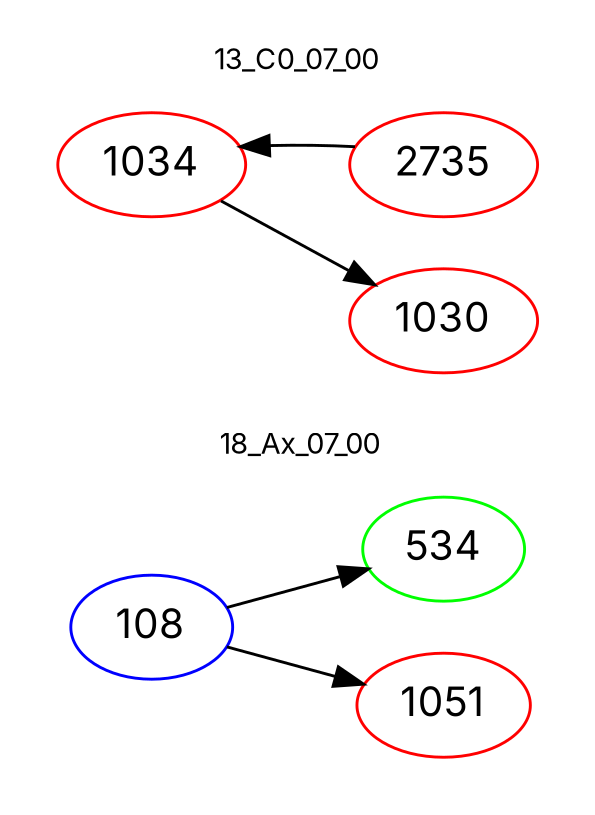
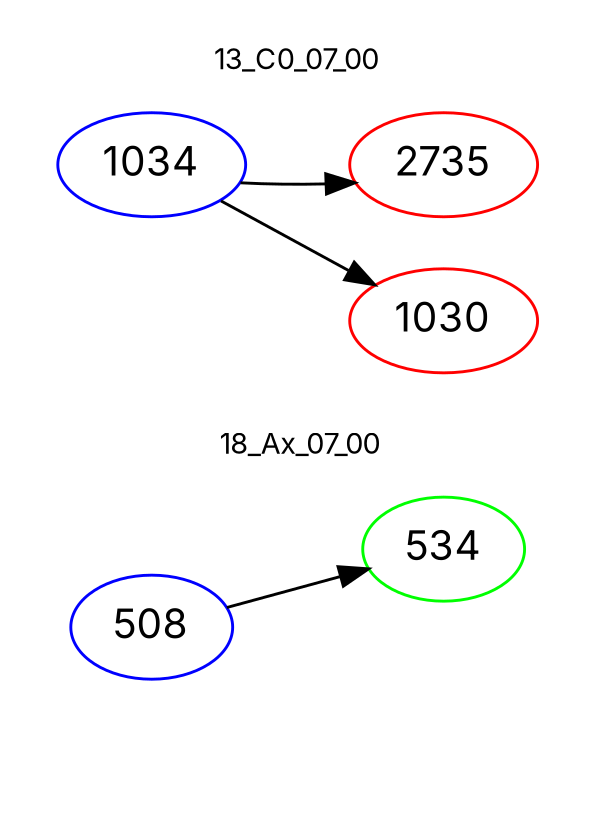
edge "2735" -> "1034": reversed
node "1034": color red -> blue
node "108": label "108" -> "508"
node "1051": removed
